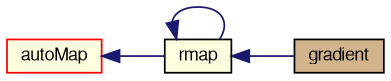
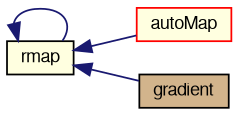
edge "rmap" -> "autoMap": reversed
